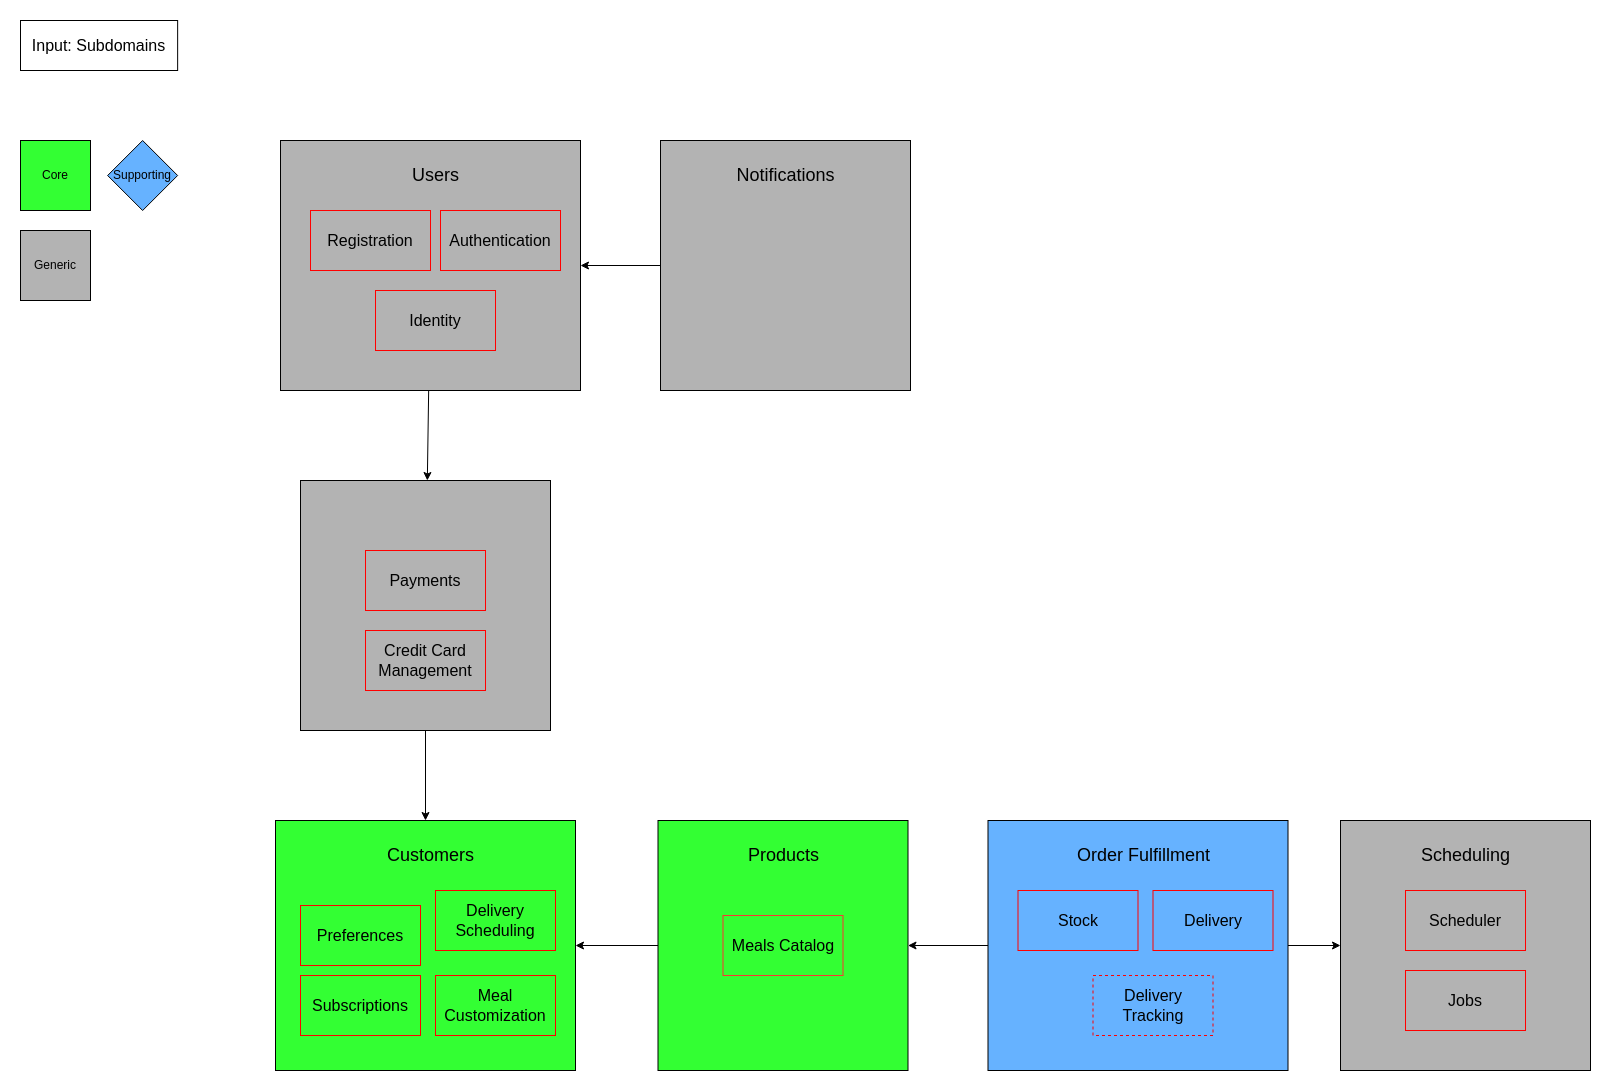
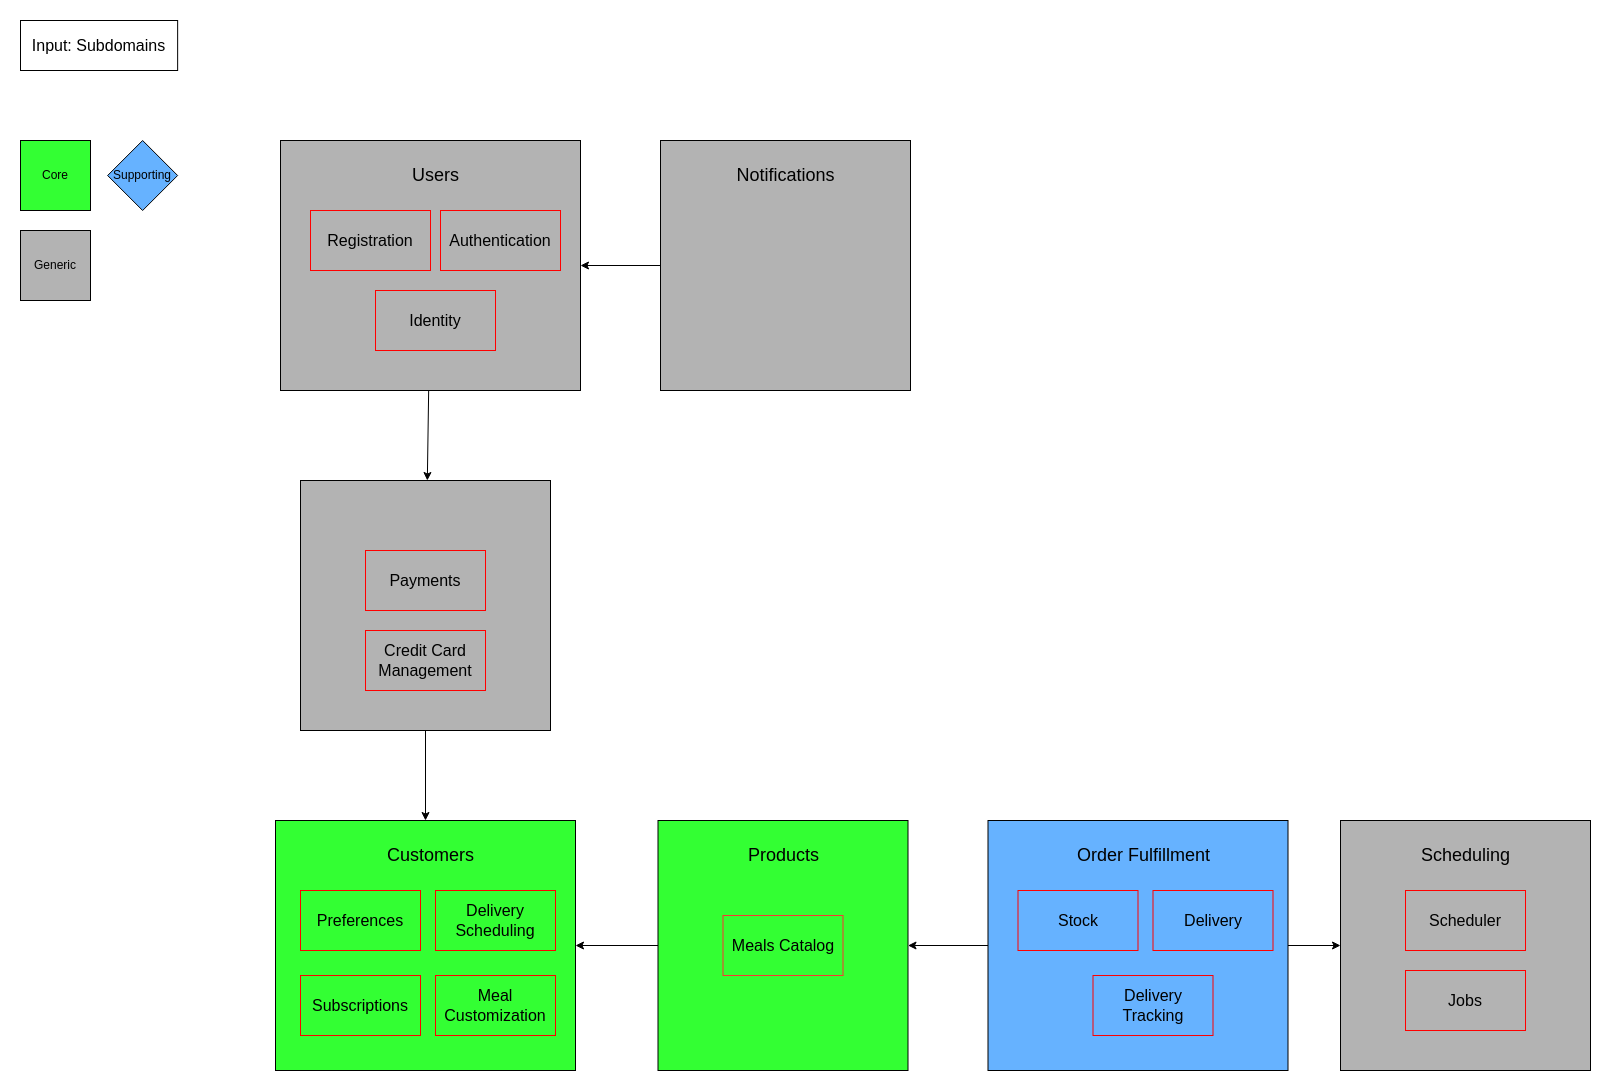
node "Preferences": moved (361, 936) -> (361, 921)
node "Delivery Tracking": style dashed -> solid
